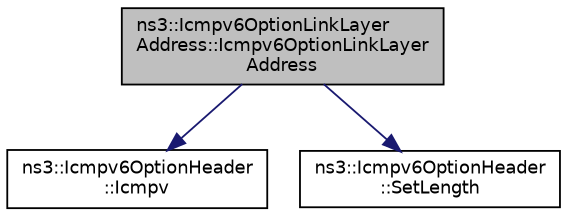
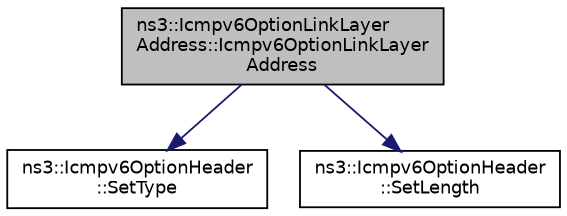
node "ns3::Icmpv6OptionHeader ::Icmpv": label "ns3::Icmpv6OptionHeader ::Icmpv" -> "ns3::Icmpv6OptionHeader ::SetType"
